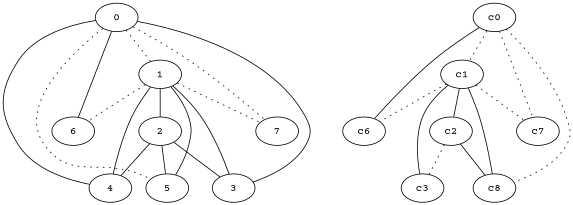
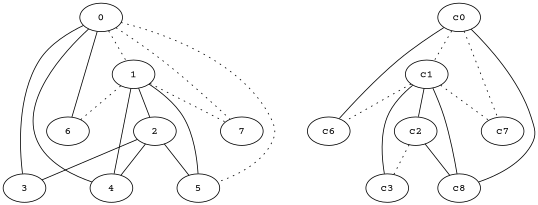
edge "c0" -- "c8": style dotted -> solid
edge "1" -- "3": removed
